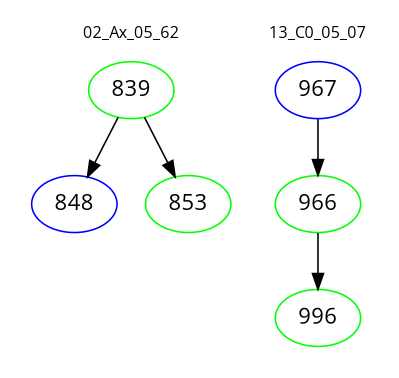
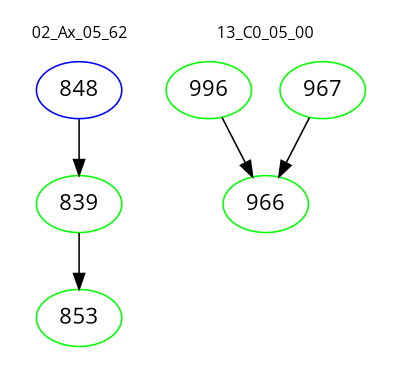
cluster "13_C0_05_07": label "13_C0_05_07" -> "13_C0_05_00"
node "967": color blue -> green
edge "839" -> "848": reversed
edge "966" -> "996": reversed
